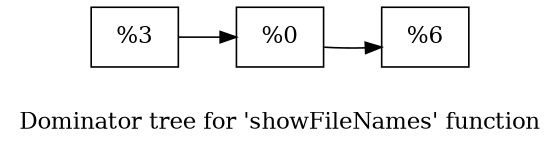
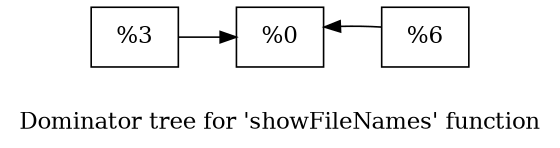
edge "%0" -> "%6": reversed
